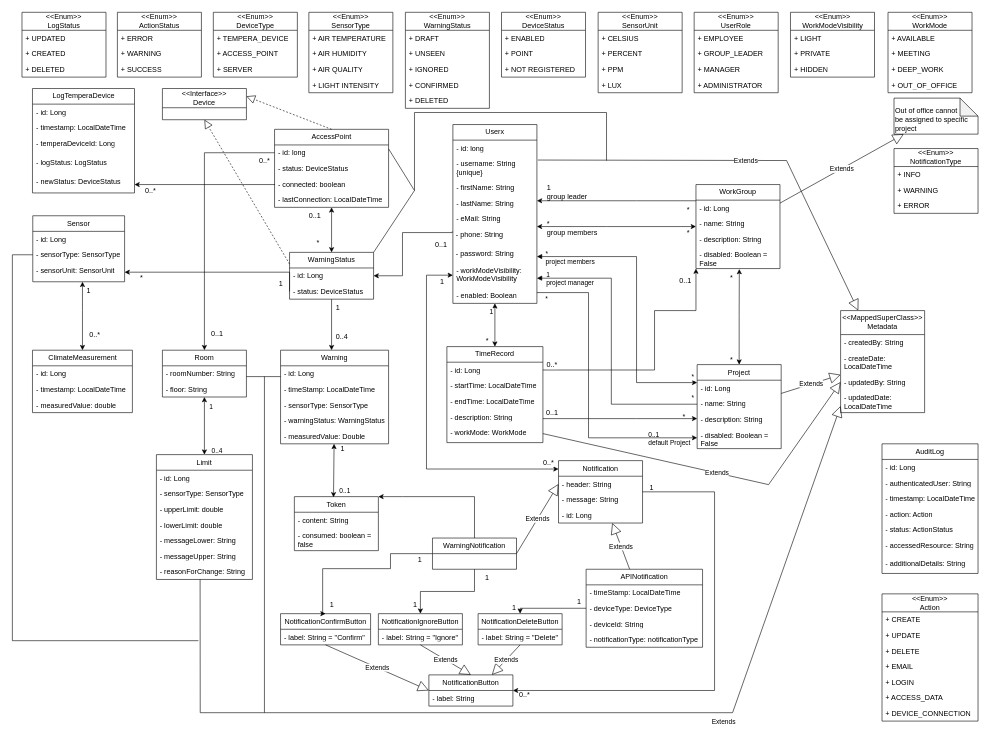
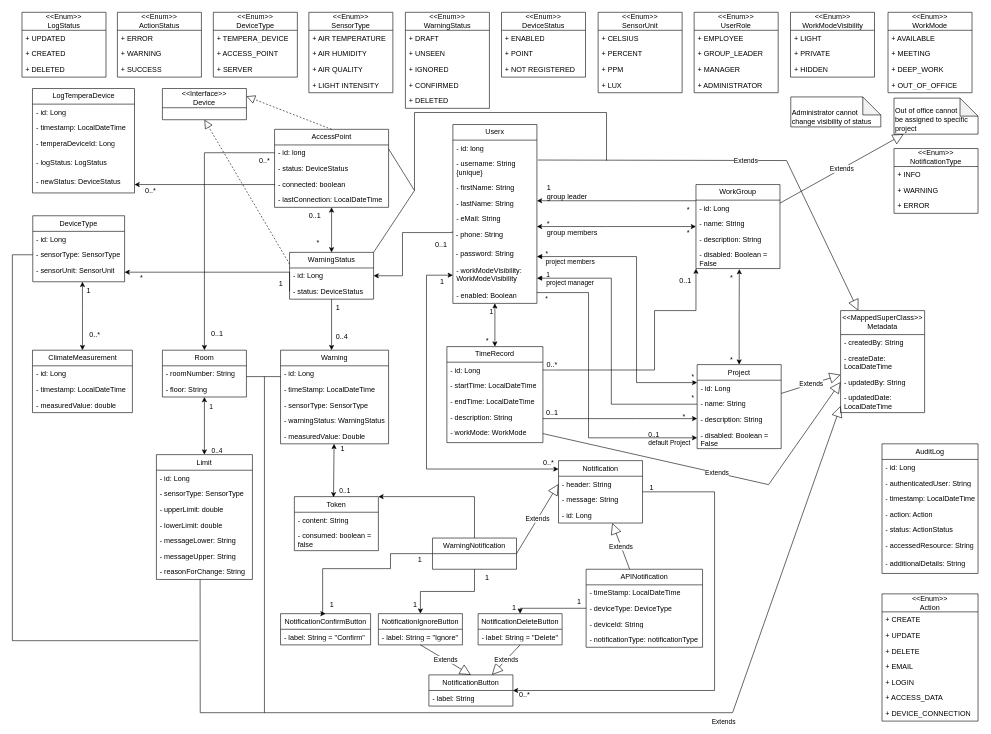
node "Administrator cannot change visibility of status": added
node "Sensor": label "Sensor" -> "DeviceType"
edge "NotificationConfirmButton" -> "NotificationButton": removed, label "Extends"
